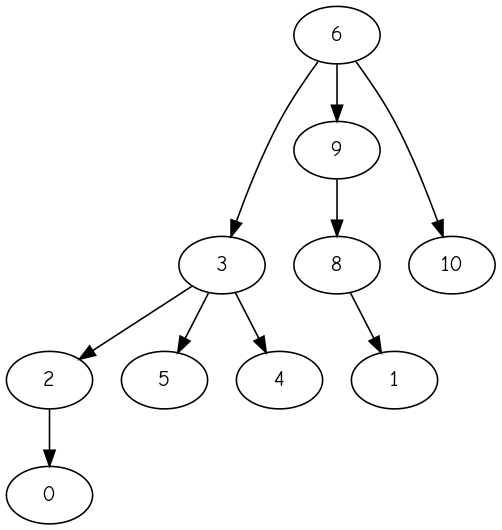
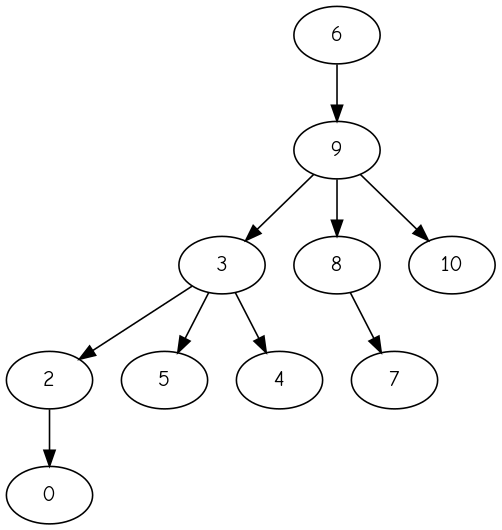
edge "6" -> "3": now "9" -> "3"
edge "6" -> "10": now "9" -> "10"
node "1": label "1" -> "7"
